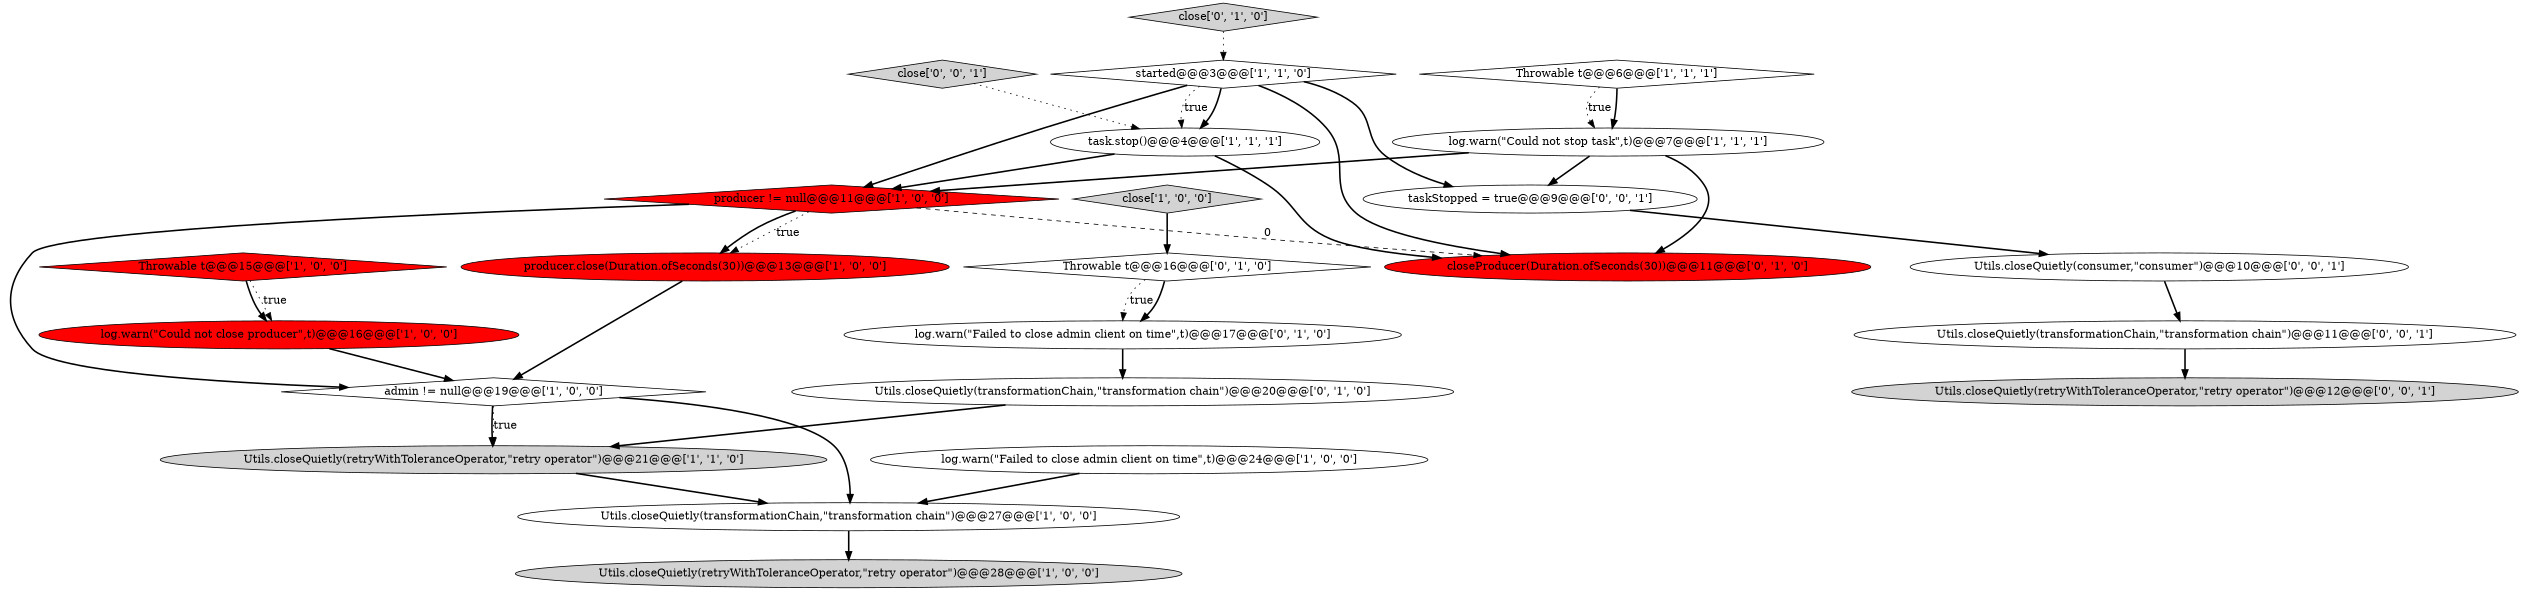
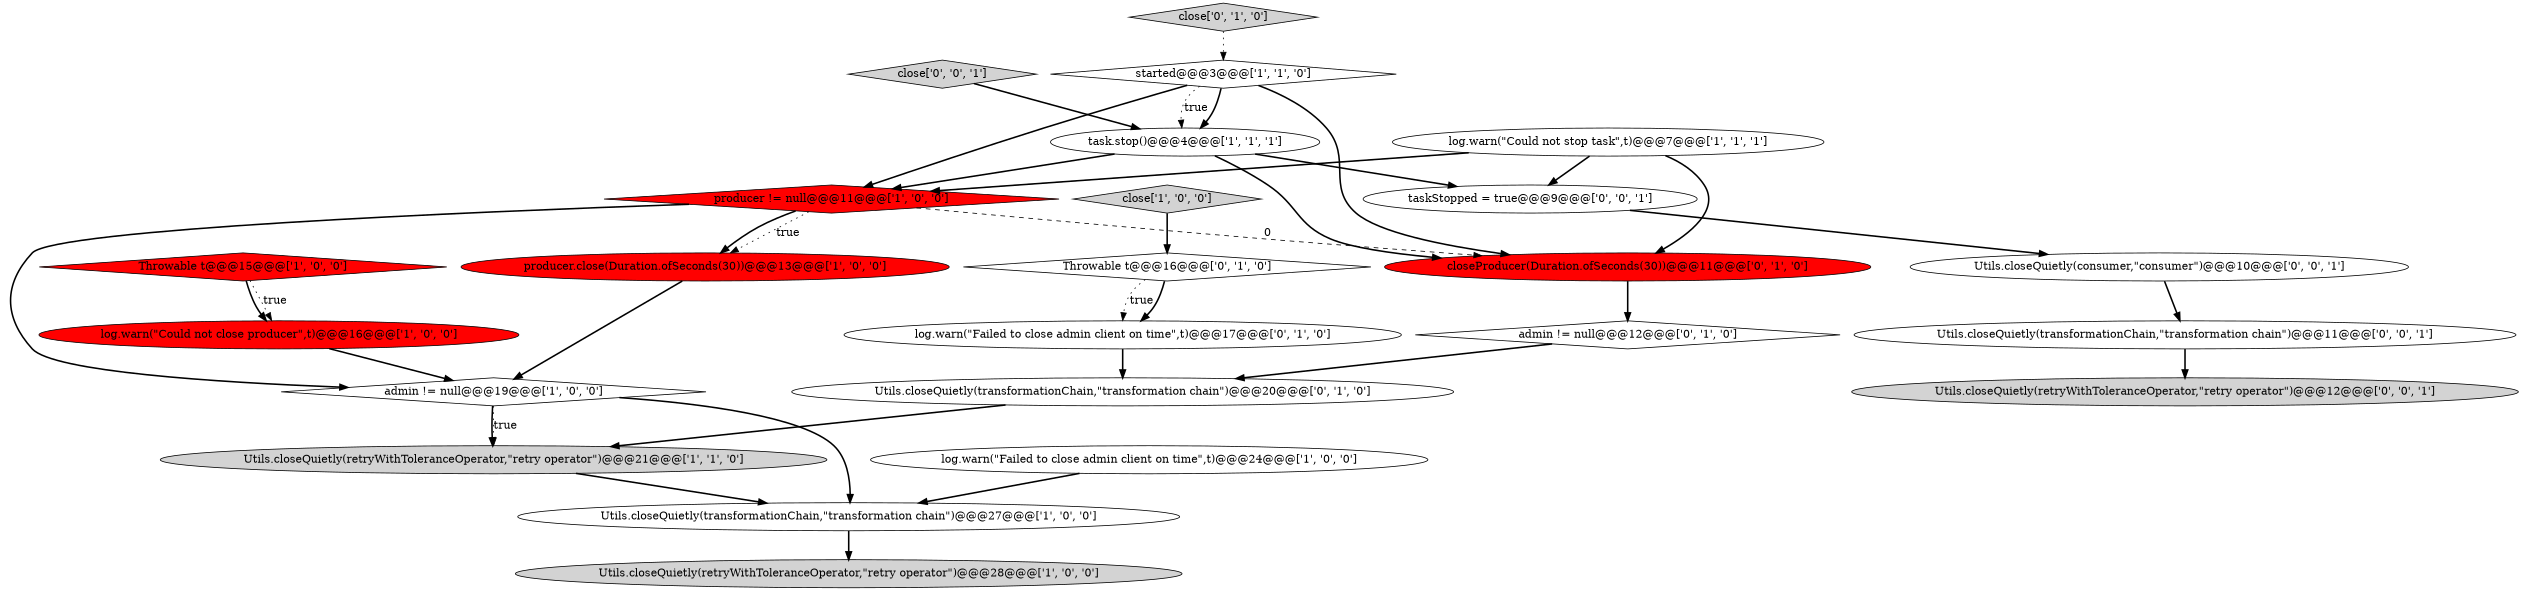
node "Throwable t@@@6@@@['1', '1', '1']": removed
edge "close['0', '0', '1']" -> "task.stop()@@@4@@@['1', '1', '1']": style dotted -> bold
edge "started@@@3@@@['1', '1', '0']" -> "taskStopped = true@@@9@@@['0', '0', '1']": now "task.stop()@@@4@@@['1', '1', '1']" -> "taskStopped = true@@@9@@@['0', '0', '1']"
node "admin != null@@@12@@@['0', '1', '0']": added
